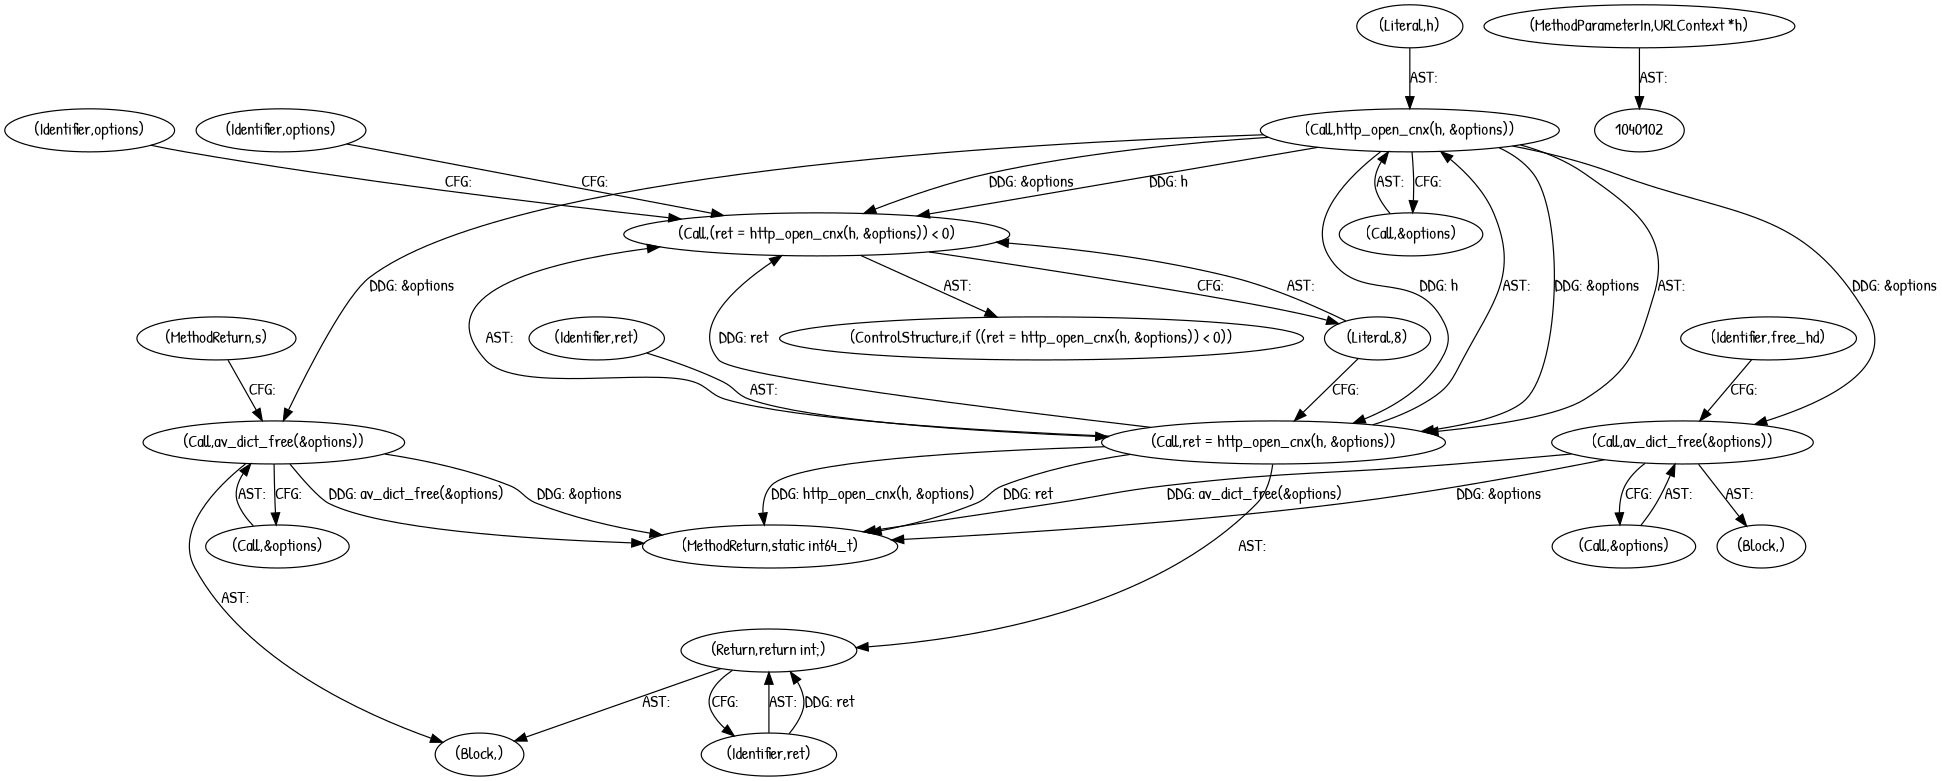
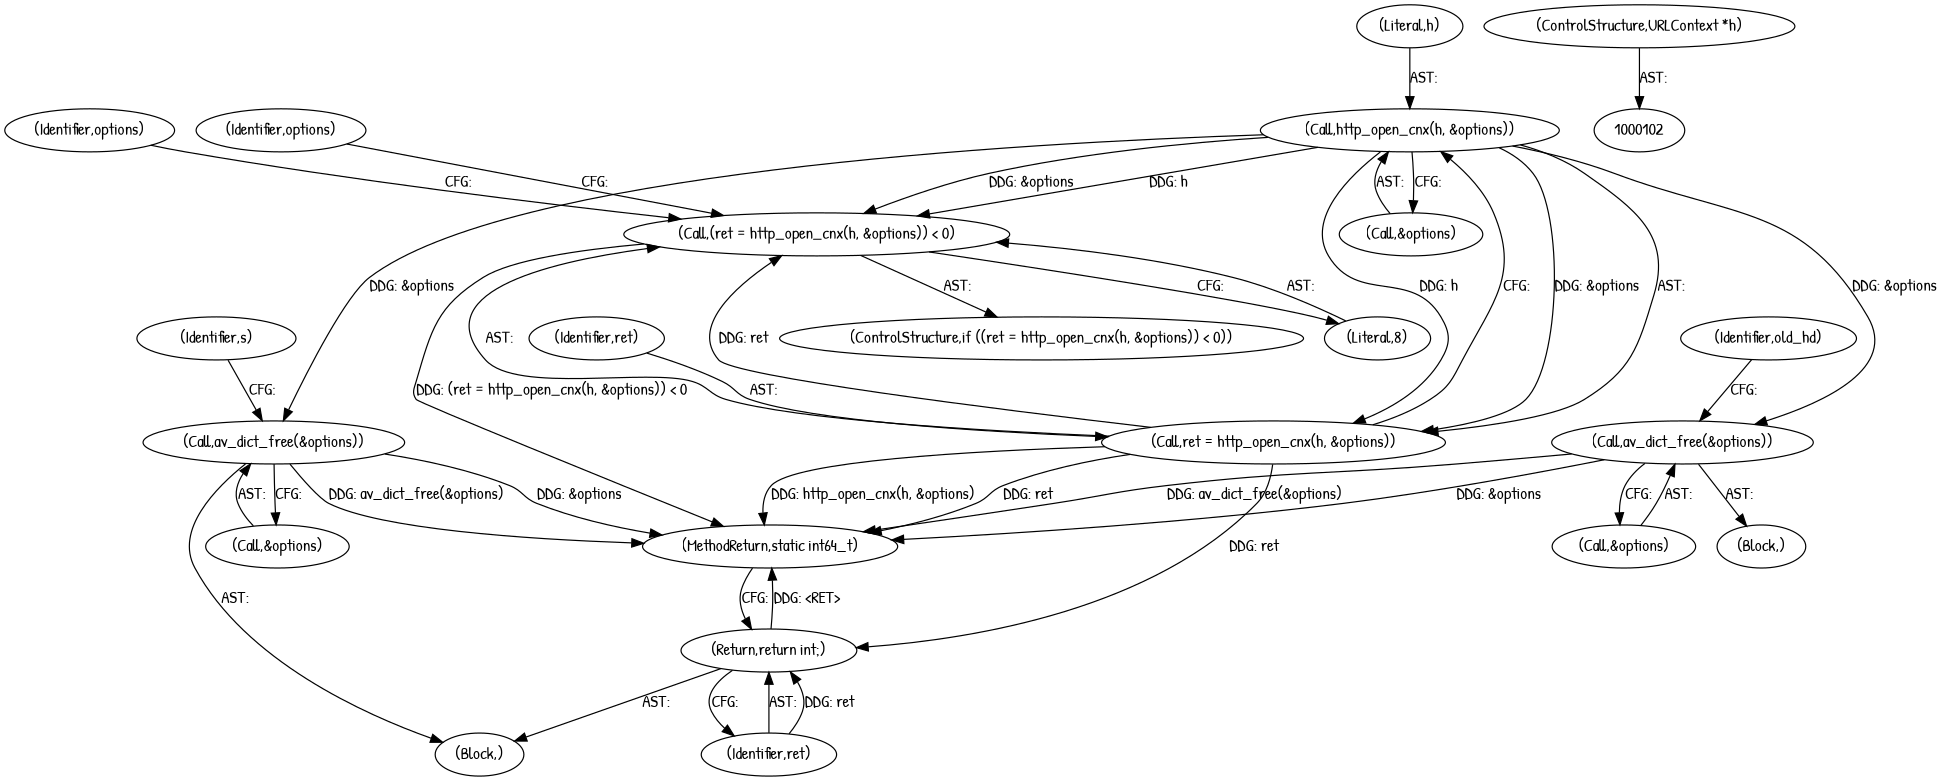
node "(MethodParameterIn,URLContext *h)": label "(MethodParameterIn,URLContext *h)" -> "(ControlStructure,URLContext *h)"
node "1040102": label "1040102" -> "1000102"
edge "(Call,ret = http_open_cnx(h, &options))" -> "(Call,http_open_cnx(h, &options))": label "AST: " -> "CFG: "
node "(MethodReturn,s)": label "(MethodReturn,s)" -> "(Identifier,s)"
node "(Identifier,free_hd)": label "(Identifier,free_hd)" -> "(Identifier,old_hd)"
edge "(Literal,8)" -> "(Call,ret = http_open_cnx(h, &options))": removed, label "CFG:"
edge "(Call,(ret = http_open_cnx(h, &options)) < 0)" -> "(MethodReturn,static int64_t)": added, label "DDG: (ret = http_open_cnx(h, &options)) < 0"
edge "(Call,ret = http_open_cnx(h, &options))" -> "(Return,return int;)": label "AST: " -> "DDG: ret"
edge "(MethodReturn,static int64_t)" -> "(Return,return int;)": added, label "CFG:"
edge "(Return,return int;)" -> "(MethodReturn,static int64_t)": added, label "DDG: <RET>"
